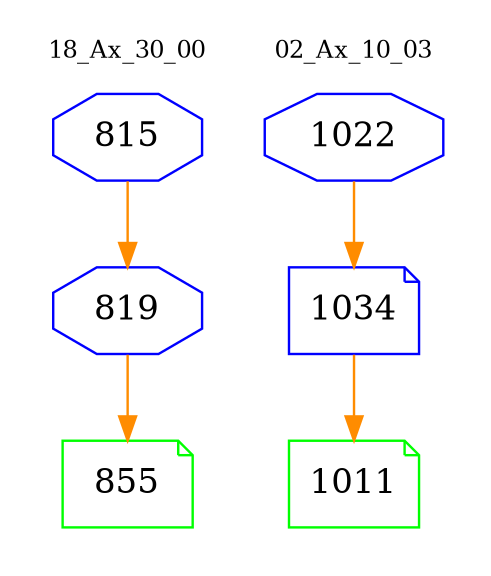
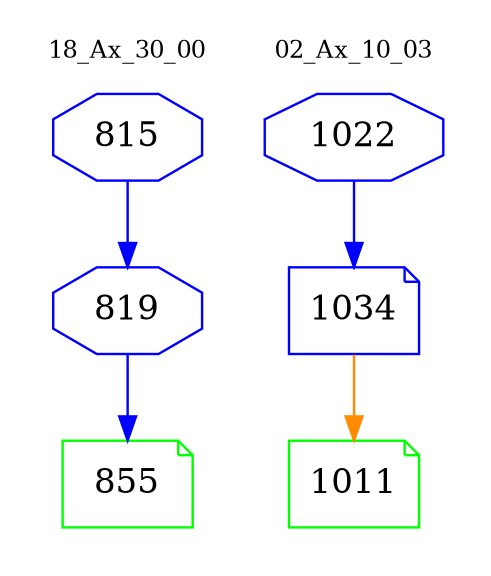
edge "815" -> "819": color darkorange -> blue
edge "1022" -> "1034": color darkorange -> blue
edge "819" -> "855": color darkorange -> blue
